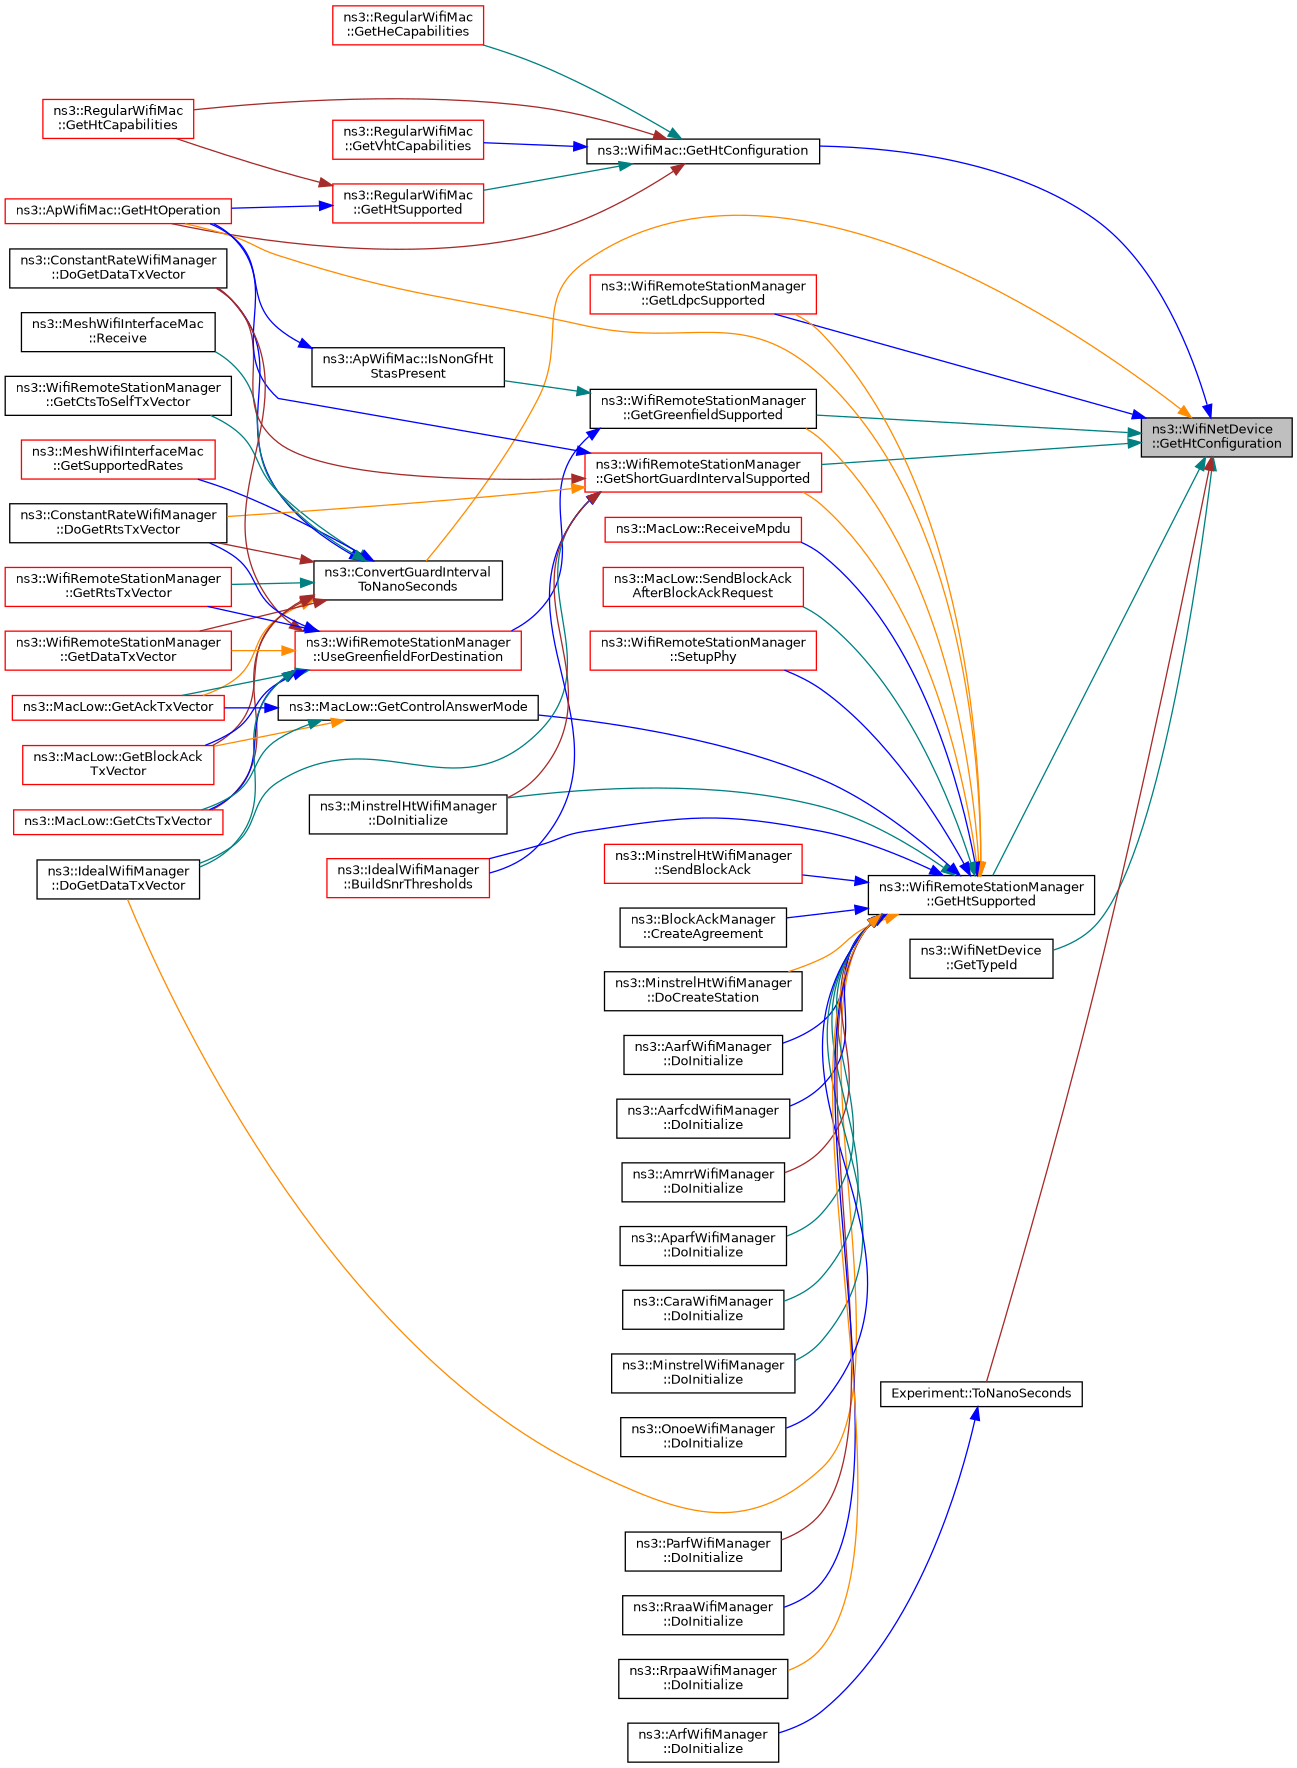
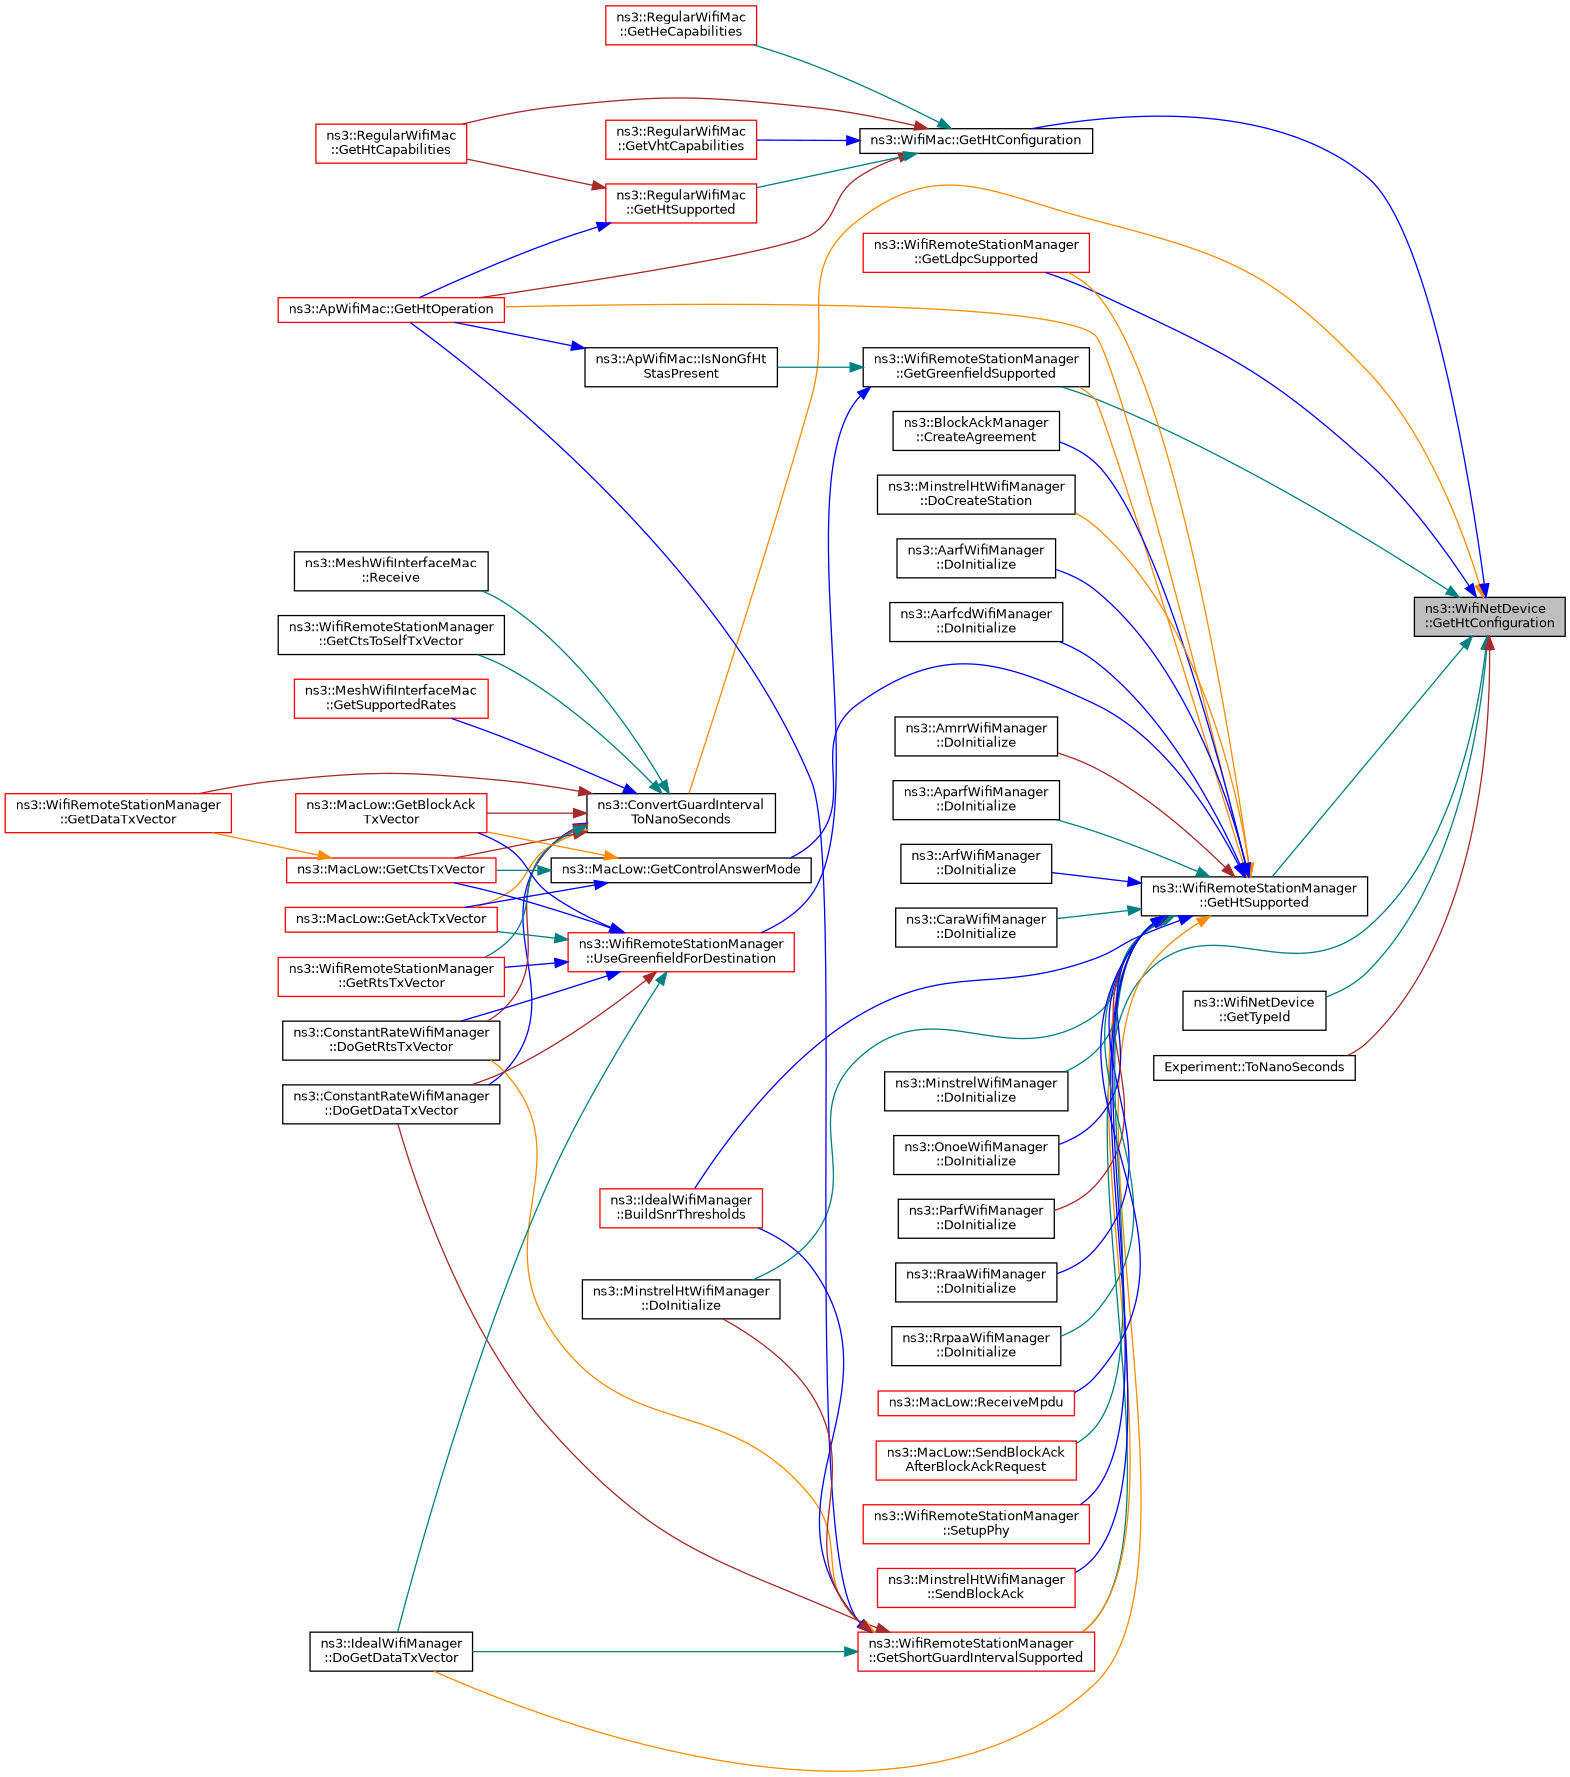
edge "ns3::WifiRemoteStationManager ::GetDataTxVector" -> "ns3::WifiRemoteStationManager ::UseGreenfieldForDestination": now "ns3::WifiRemoteStationManager ::GetDataTxVector" -> "ns3::MacLow::GetCtsTxVector"
edge "ns3::RrpaaWifiManager ::DoInitialize" -> "ns3::WifiRemoteStationManager ::GetHtSupported": color darkorange -> teal
edge "ns3::ArfWifiManager ::DoInitialize" -> "Experiment::ToNanoSeconds": now "ns3::ArfWifiManager ::DoInitialize" -> "ns3::WifiRemoteStationManager ::GetHtSupported"
